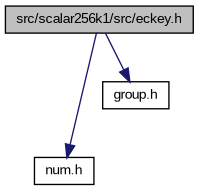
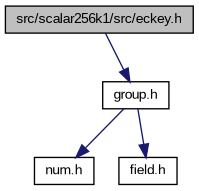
edge "src/scalar256k1/src/eckey.h" -> "num.h": now "group.h" -> "num.h"
node "field.h": added
